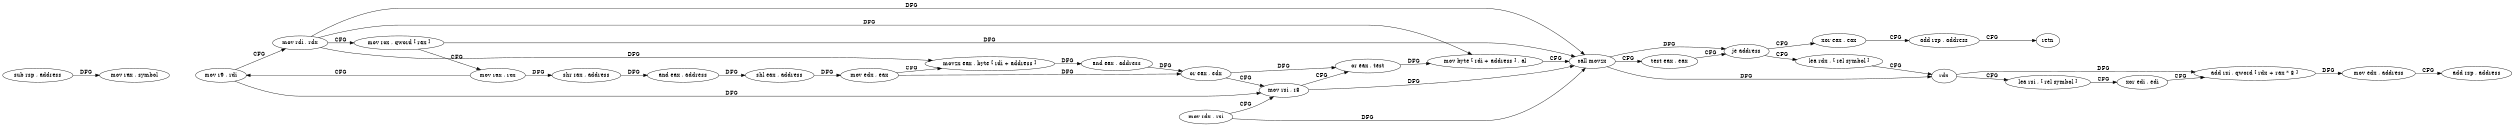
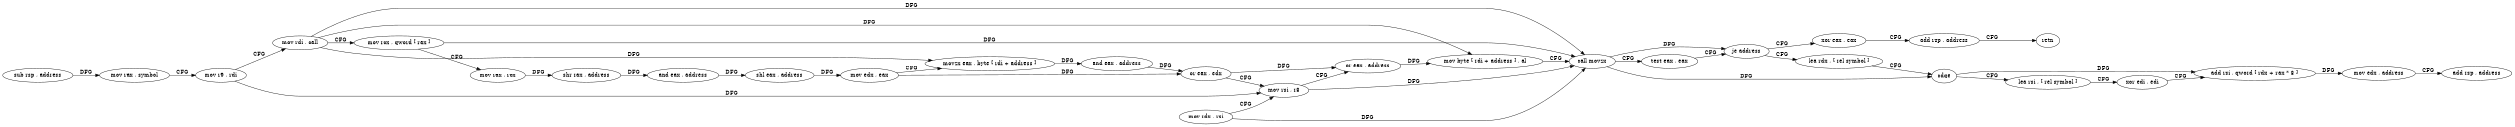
node "mov rdi , rdx": label "mov rdi , rdx" -> "mov rdi , call"
node "or eax , test": label "or eax , test" -> "or eax , address"
edge "mov rax , rcx" -> "mov r9 , rdi": now "mov rax , symbol" -> "mov r9 , rdi"
node "rdx": label "rdx" -> "cdqe"
